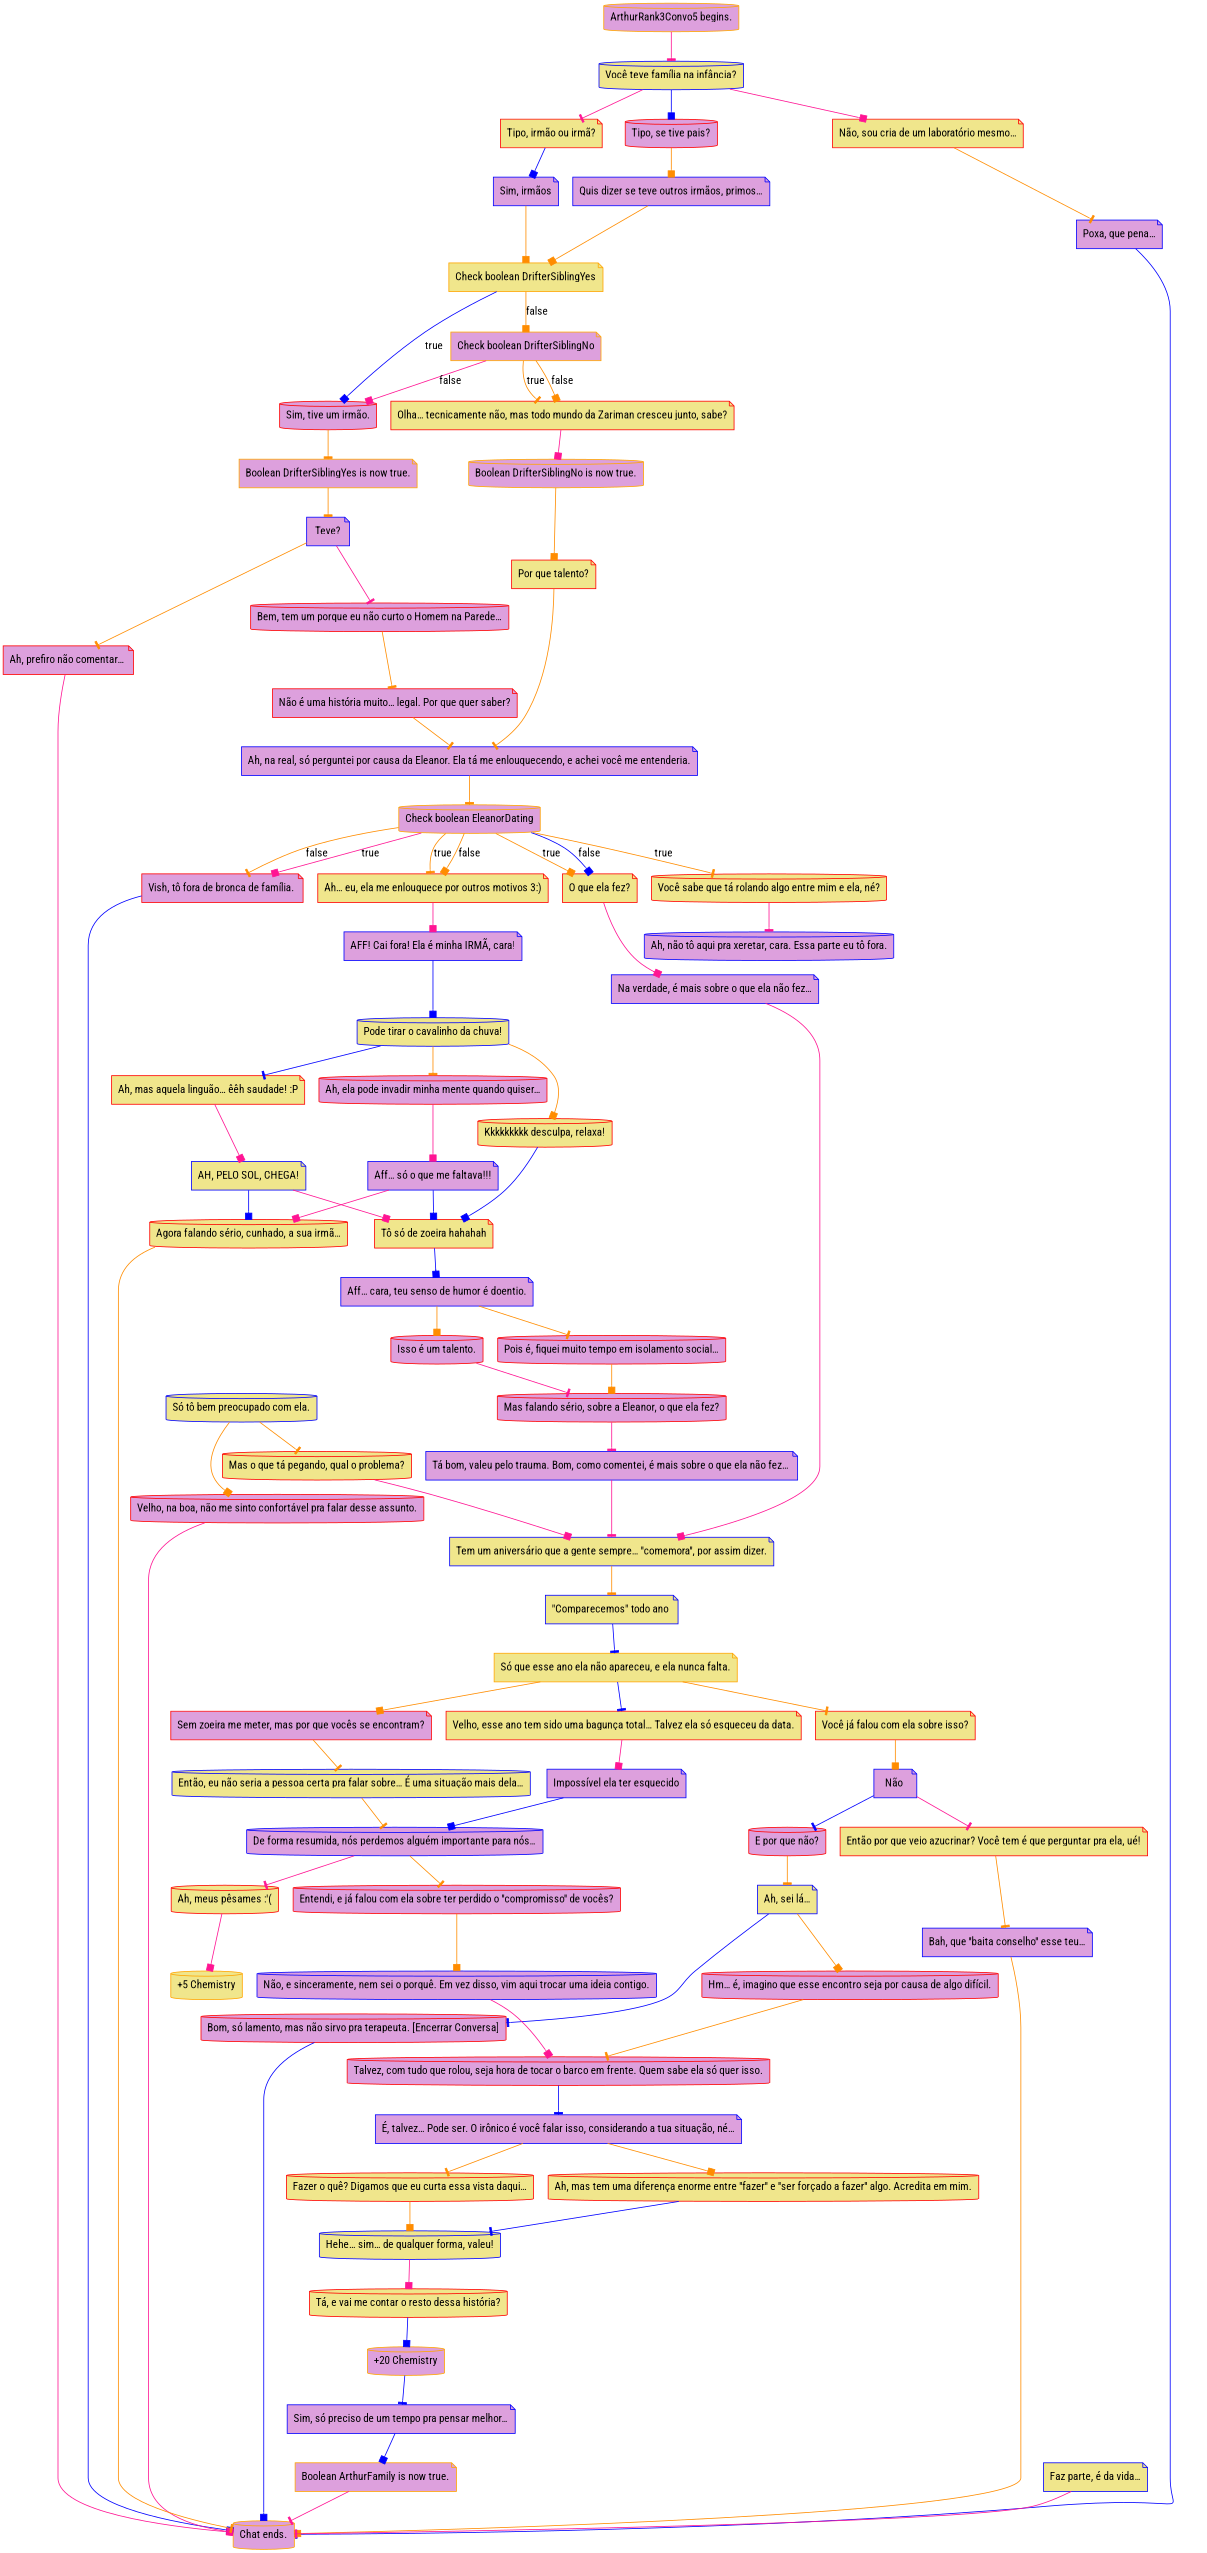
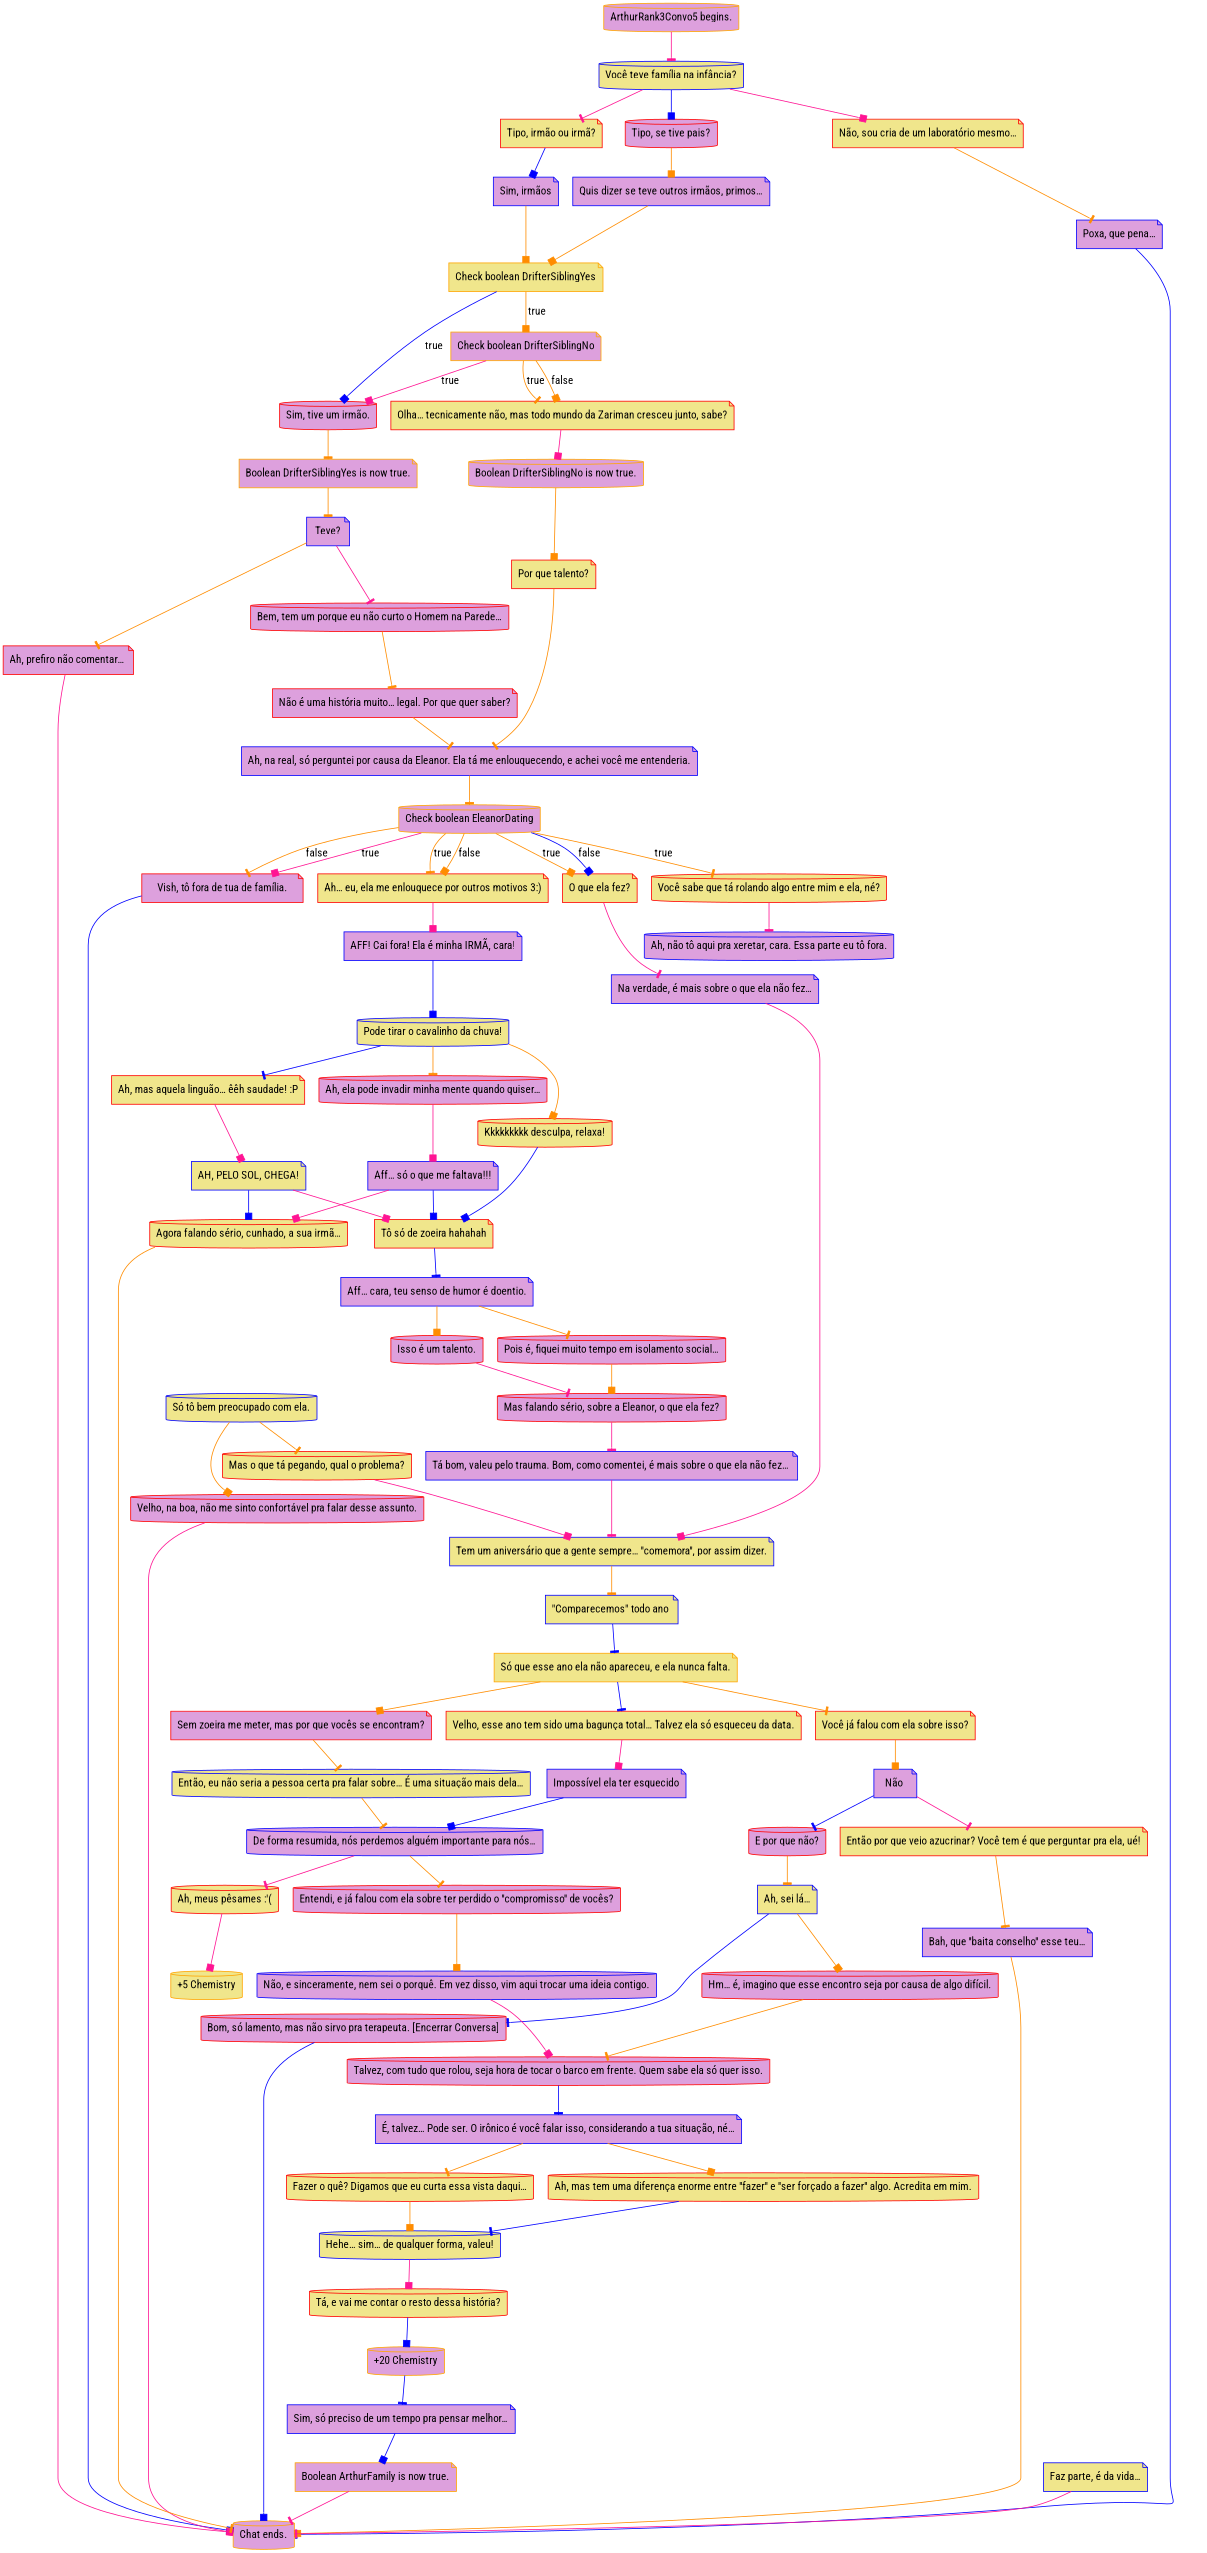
edge "Check boolean DrifterSiblingYes" -> "Check boolean DrifterSiblingNo": label "false" -> "true"
edge "Check boolean DrifterSiblingNo" -> "Sim, tive um irmão.": label "false" -> "true"
node "Vish, tô fora de bronca de família.": label "Vish, tô fora de bronca de família." -> "Vish, tô fora de tua de família."
edge "O que ela fez?" -> "Na verdade, é mais sobre o que ela não fez…": arrowhead box -> tee
edge "Tô só de zoeira hahahah" -> "Aff… cara, teu senso de humor é doentio.": arrowhead box -> tee
